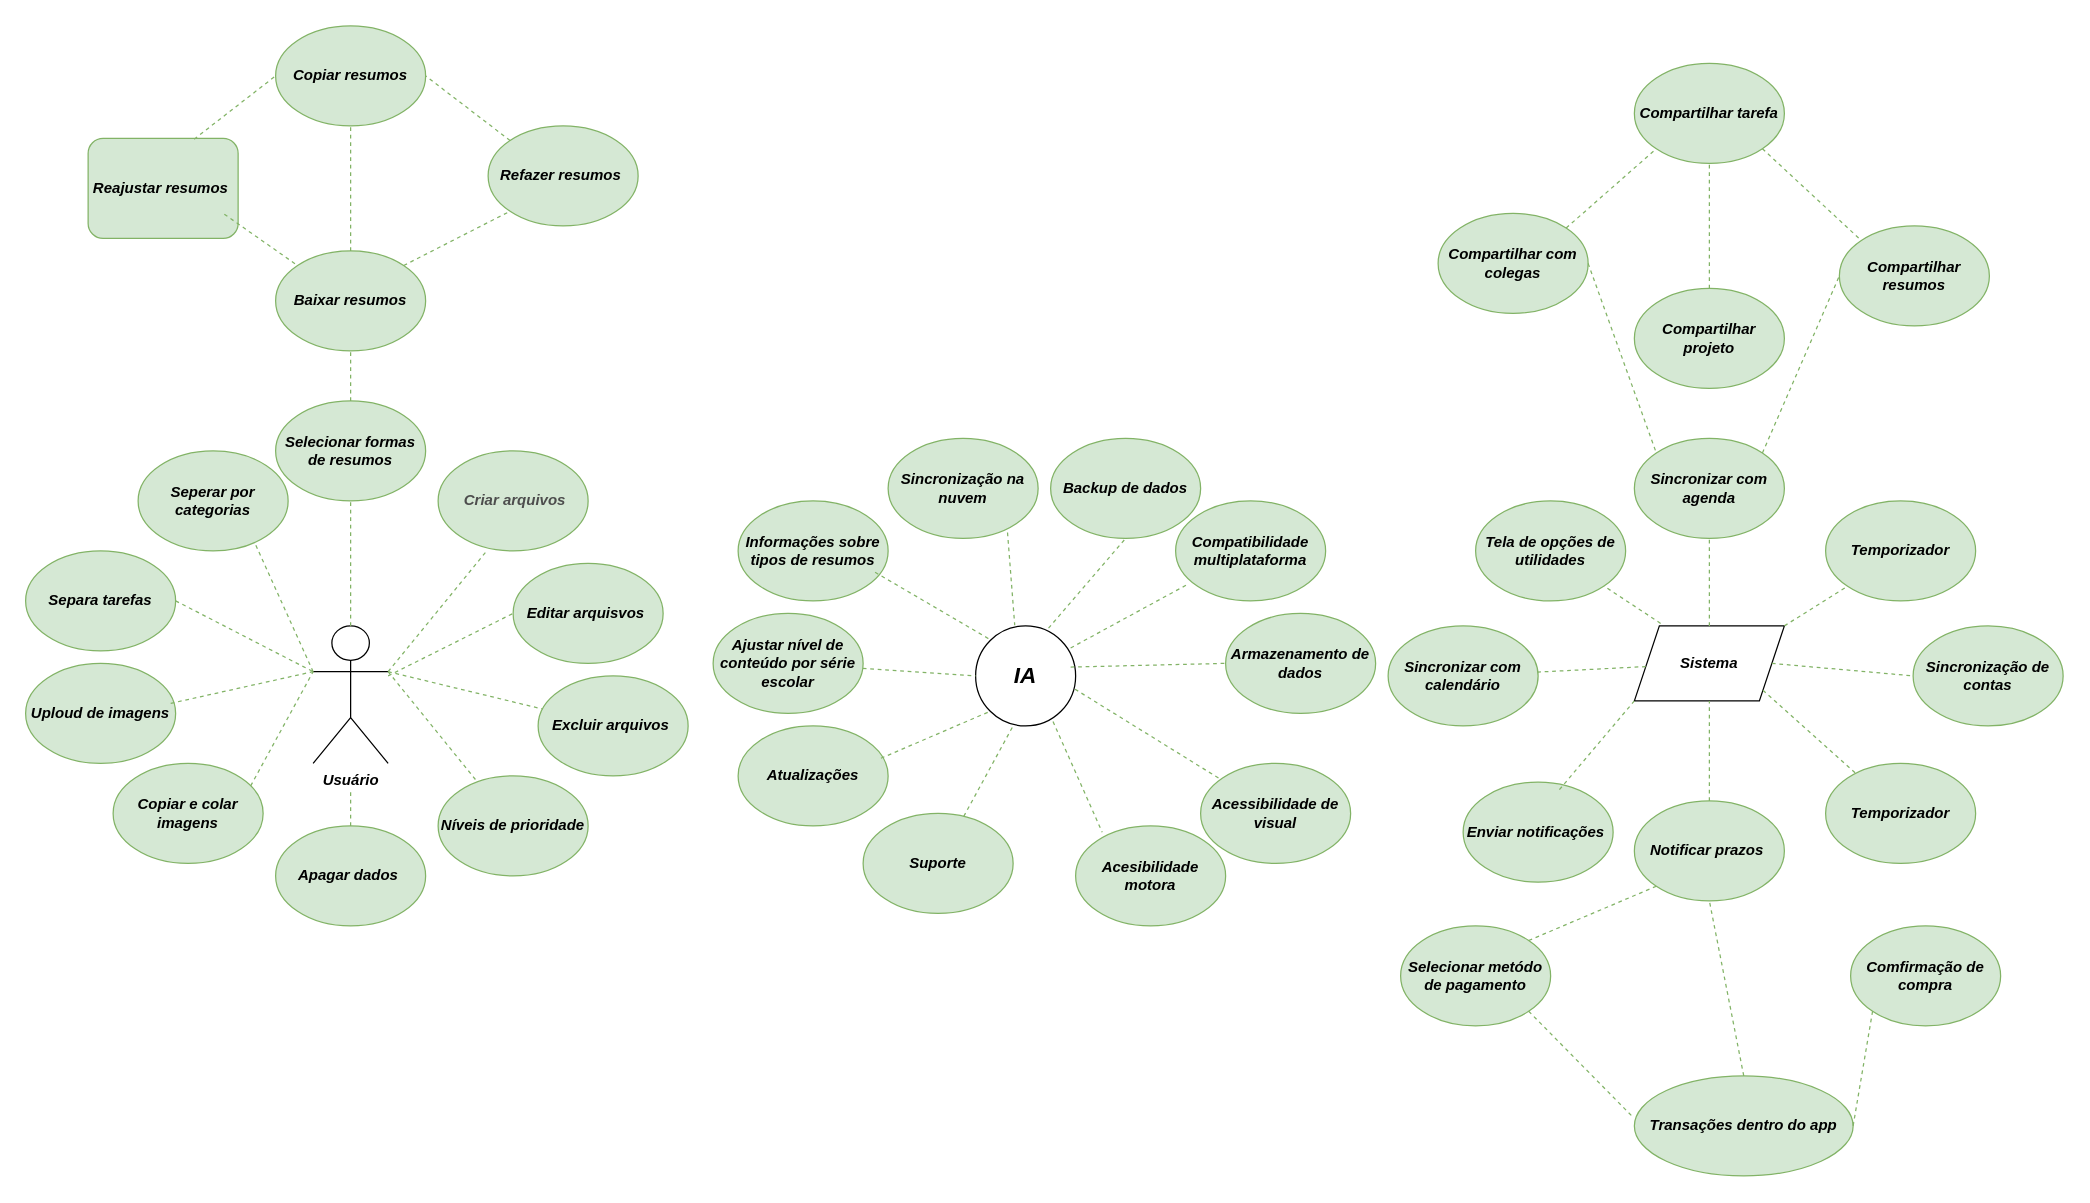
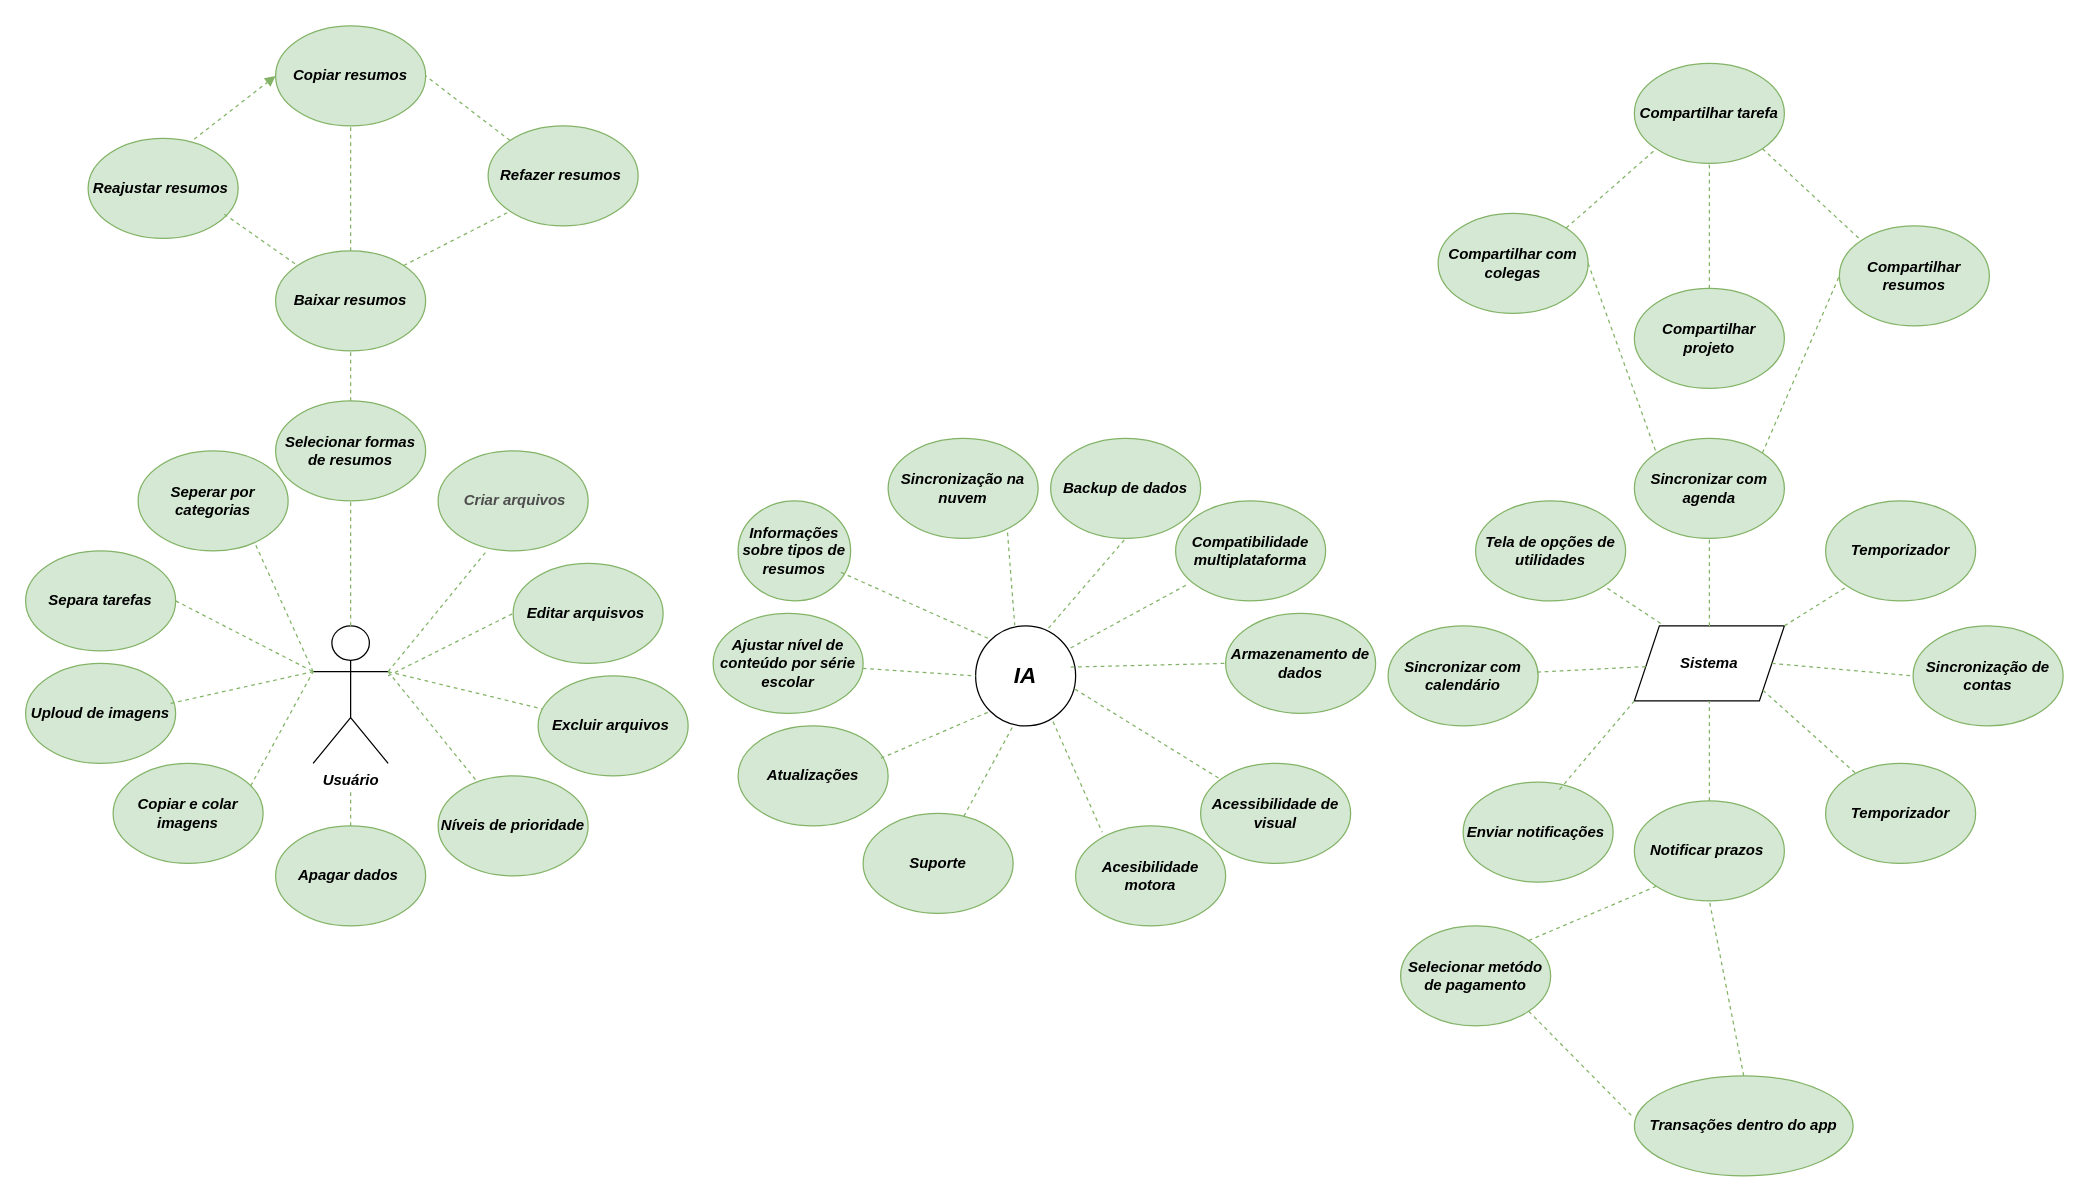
edge "Copiar resumos" -- "Reajustar resumos": arrowhead none -> block
node "Reajustar resumos": shape rounded rectangle -> ellipse
node "Informações sobre tipos de resumos": size 150x100 -> 113x100
node "Comfirmação de compra": removed
edge "Comfirmação de compra" -- "Transações dentro do app": removed
